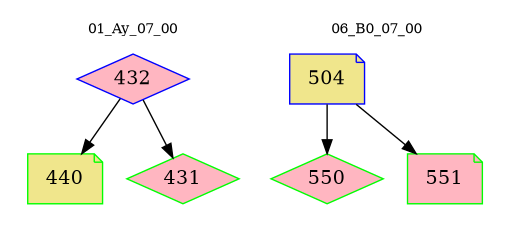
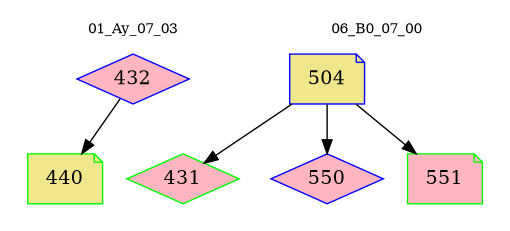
cluster "01_Ay_07_00": label "01_Ay_07_00" -> "01_Ay_07_03"
edge "432" -> "431": now "504" -> "431"
node "550": color green -> blue
